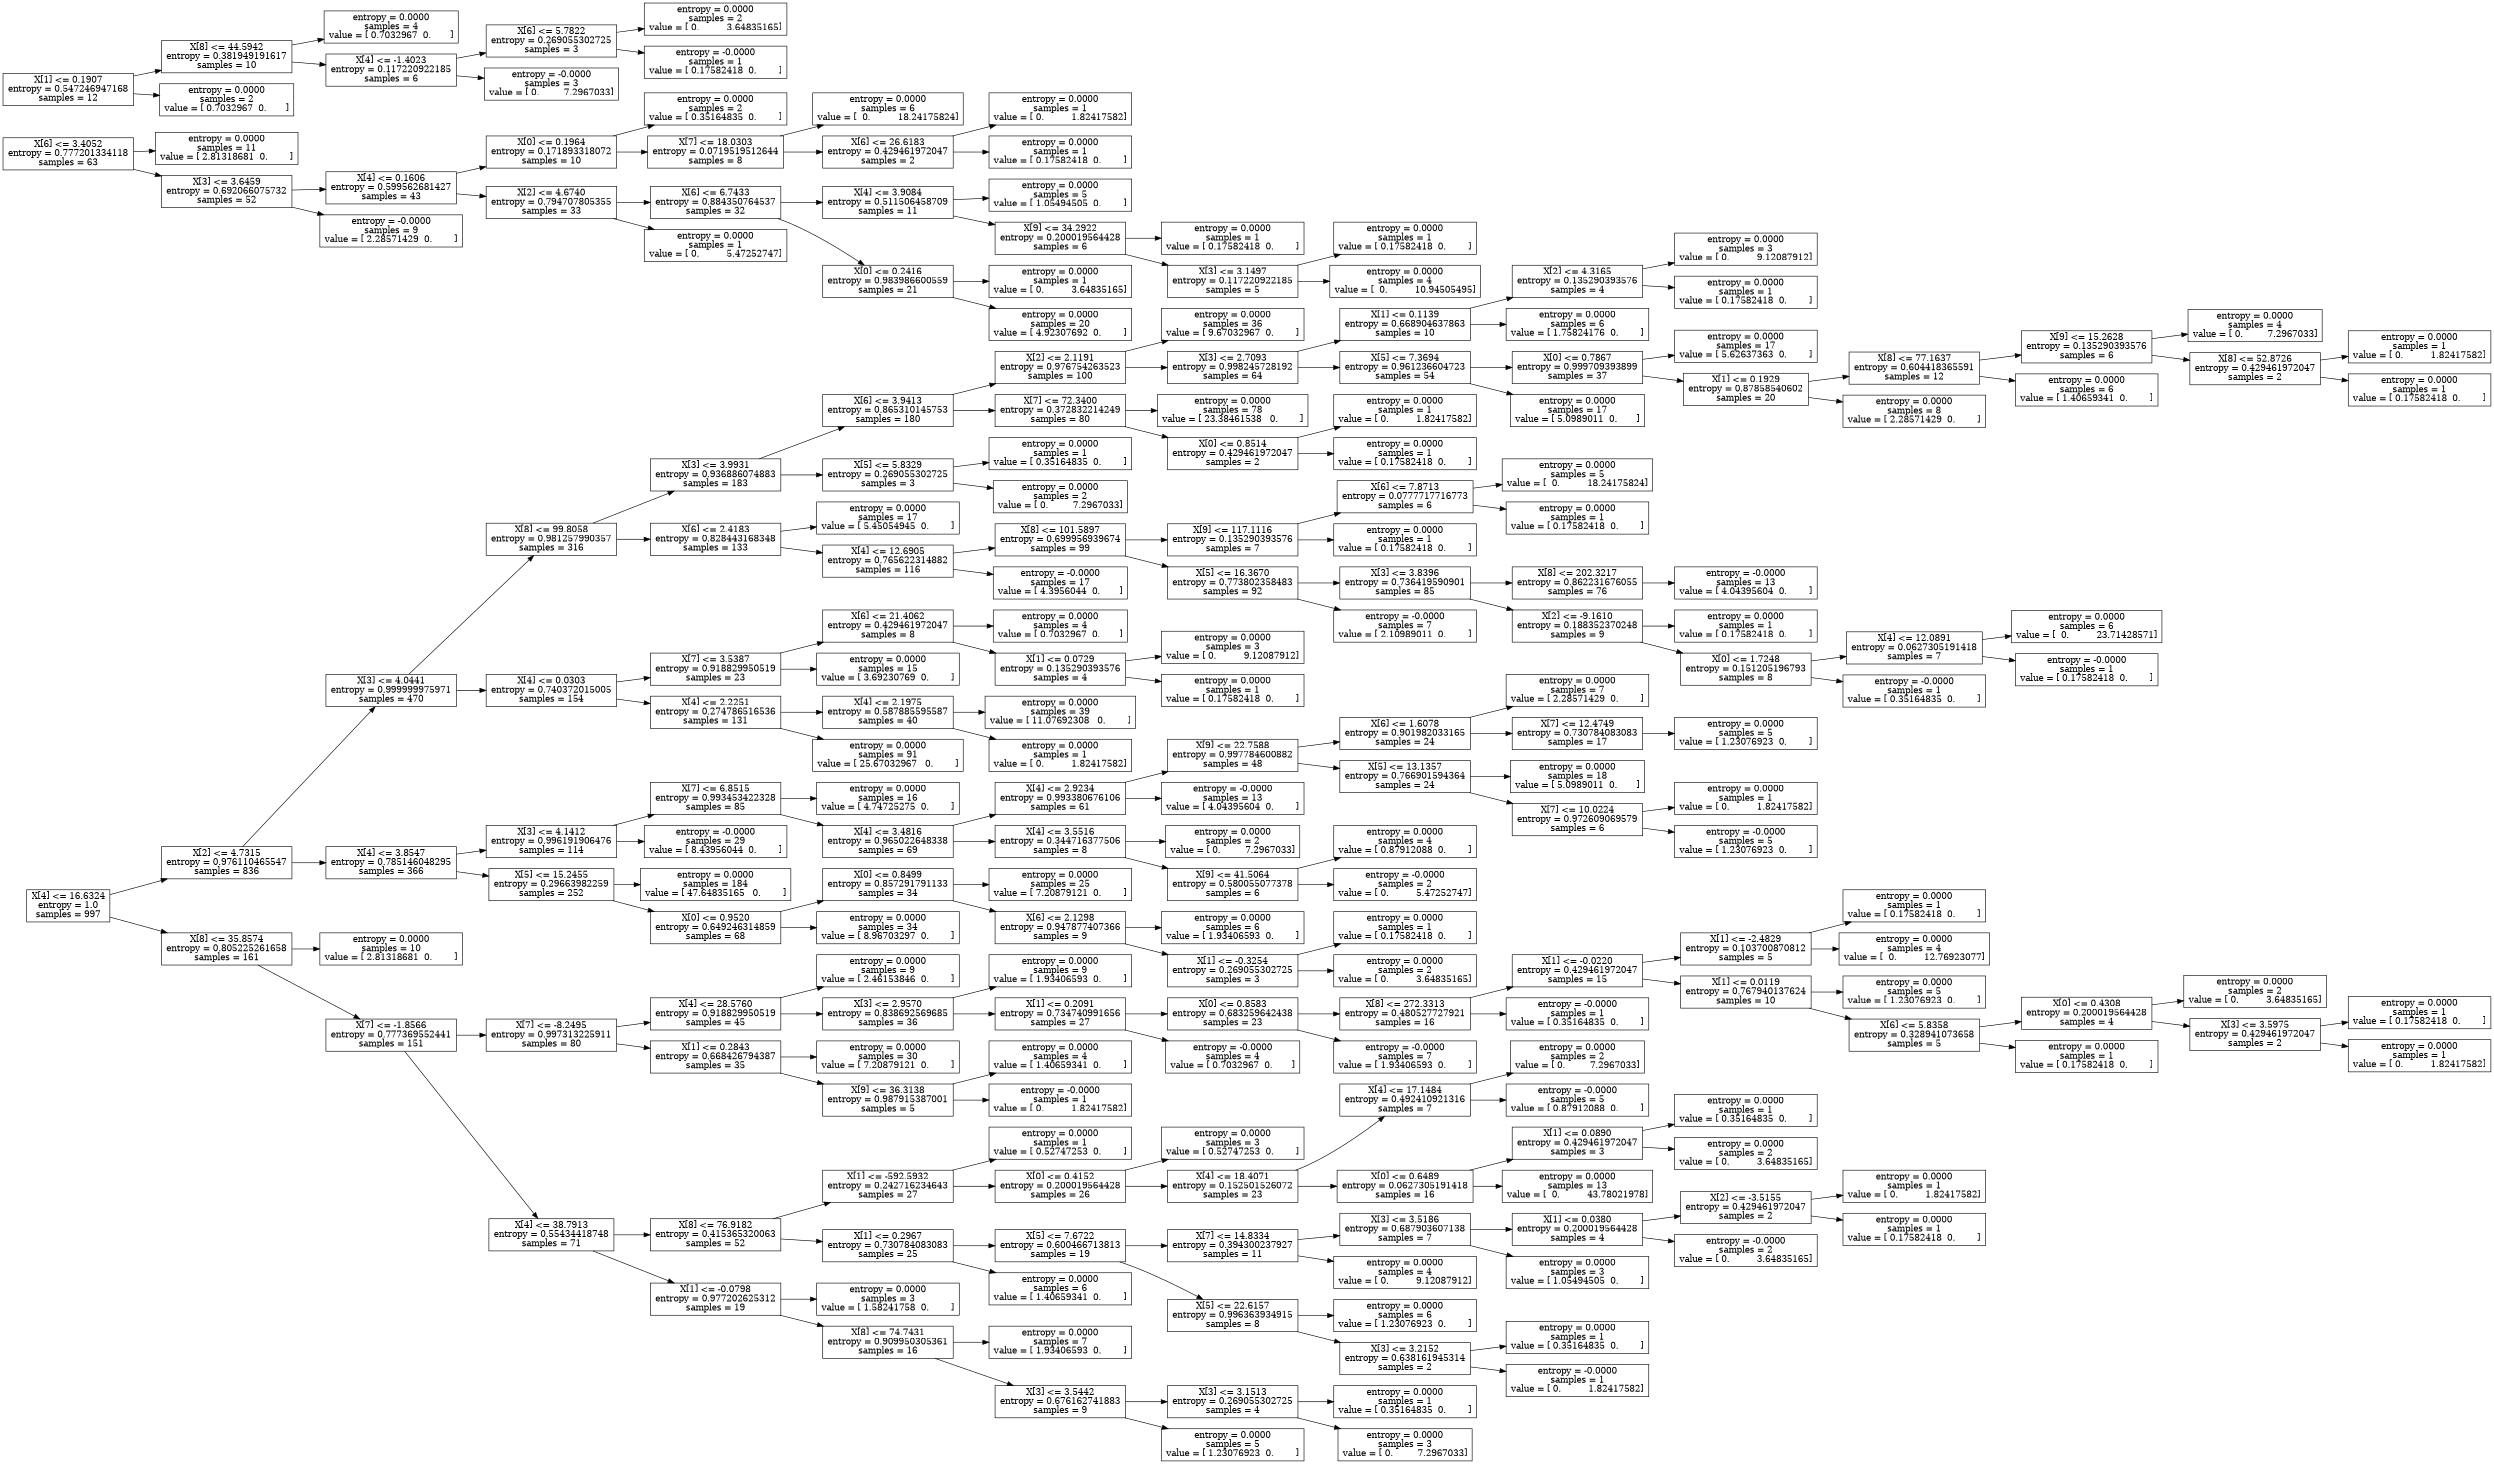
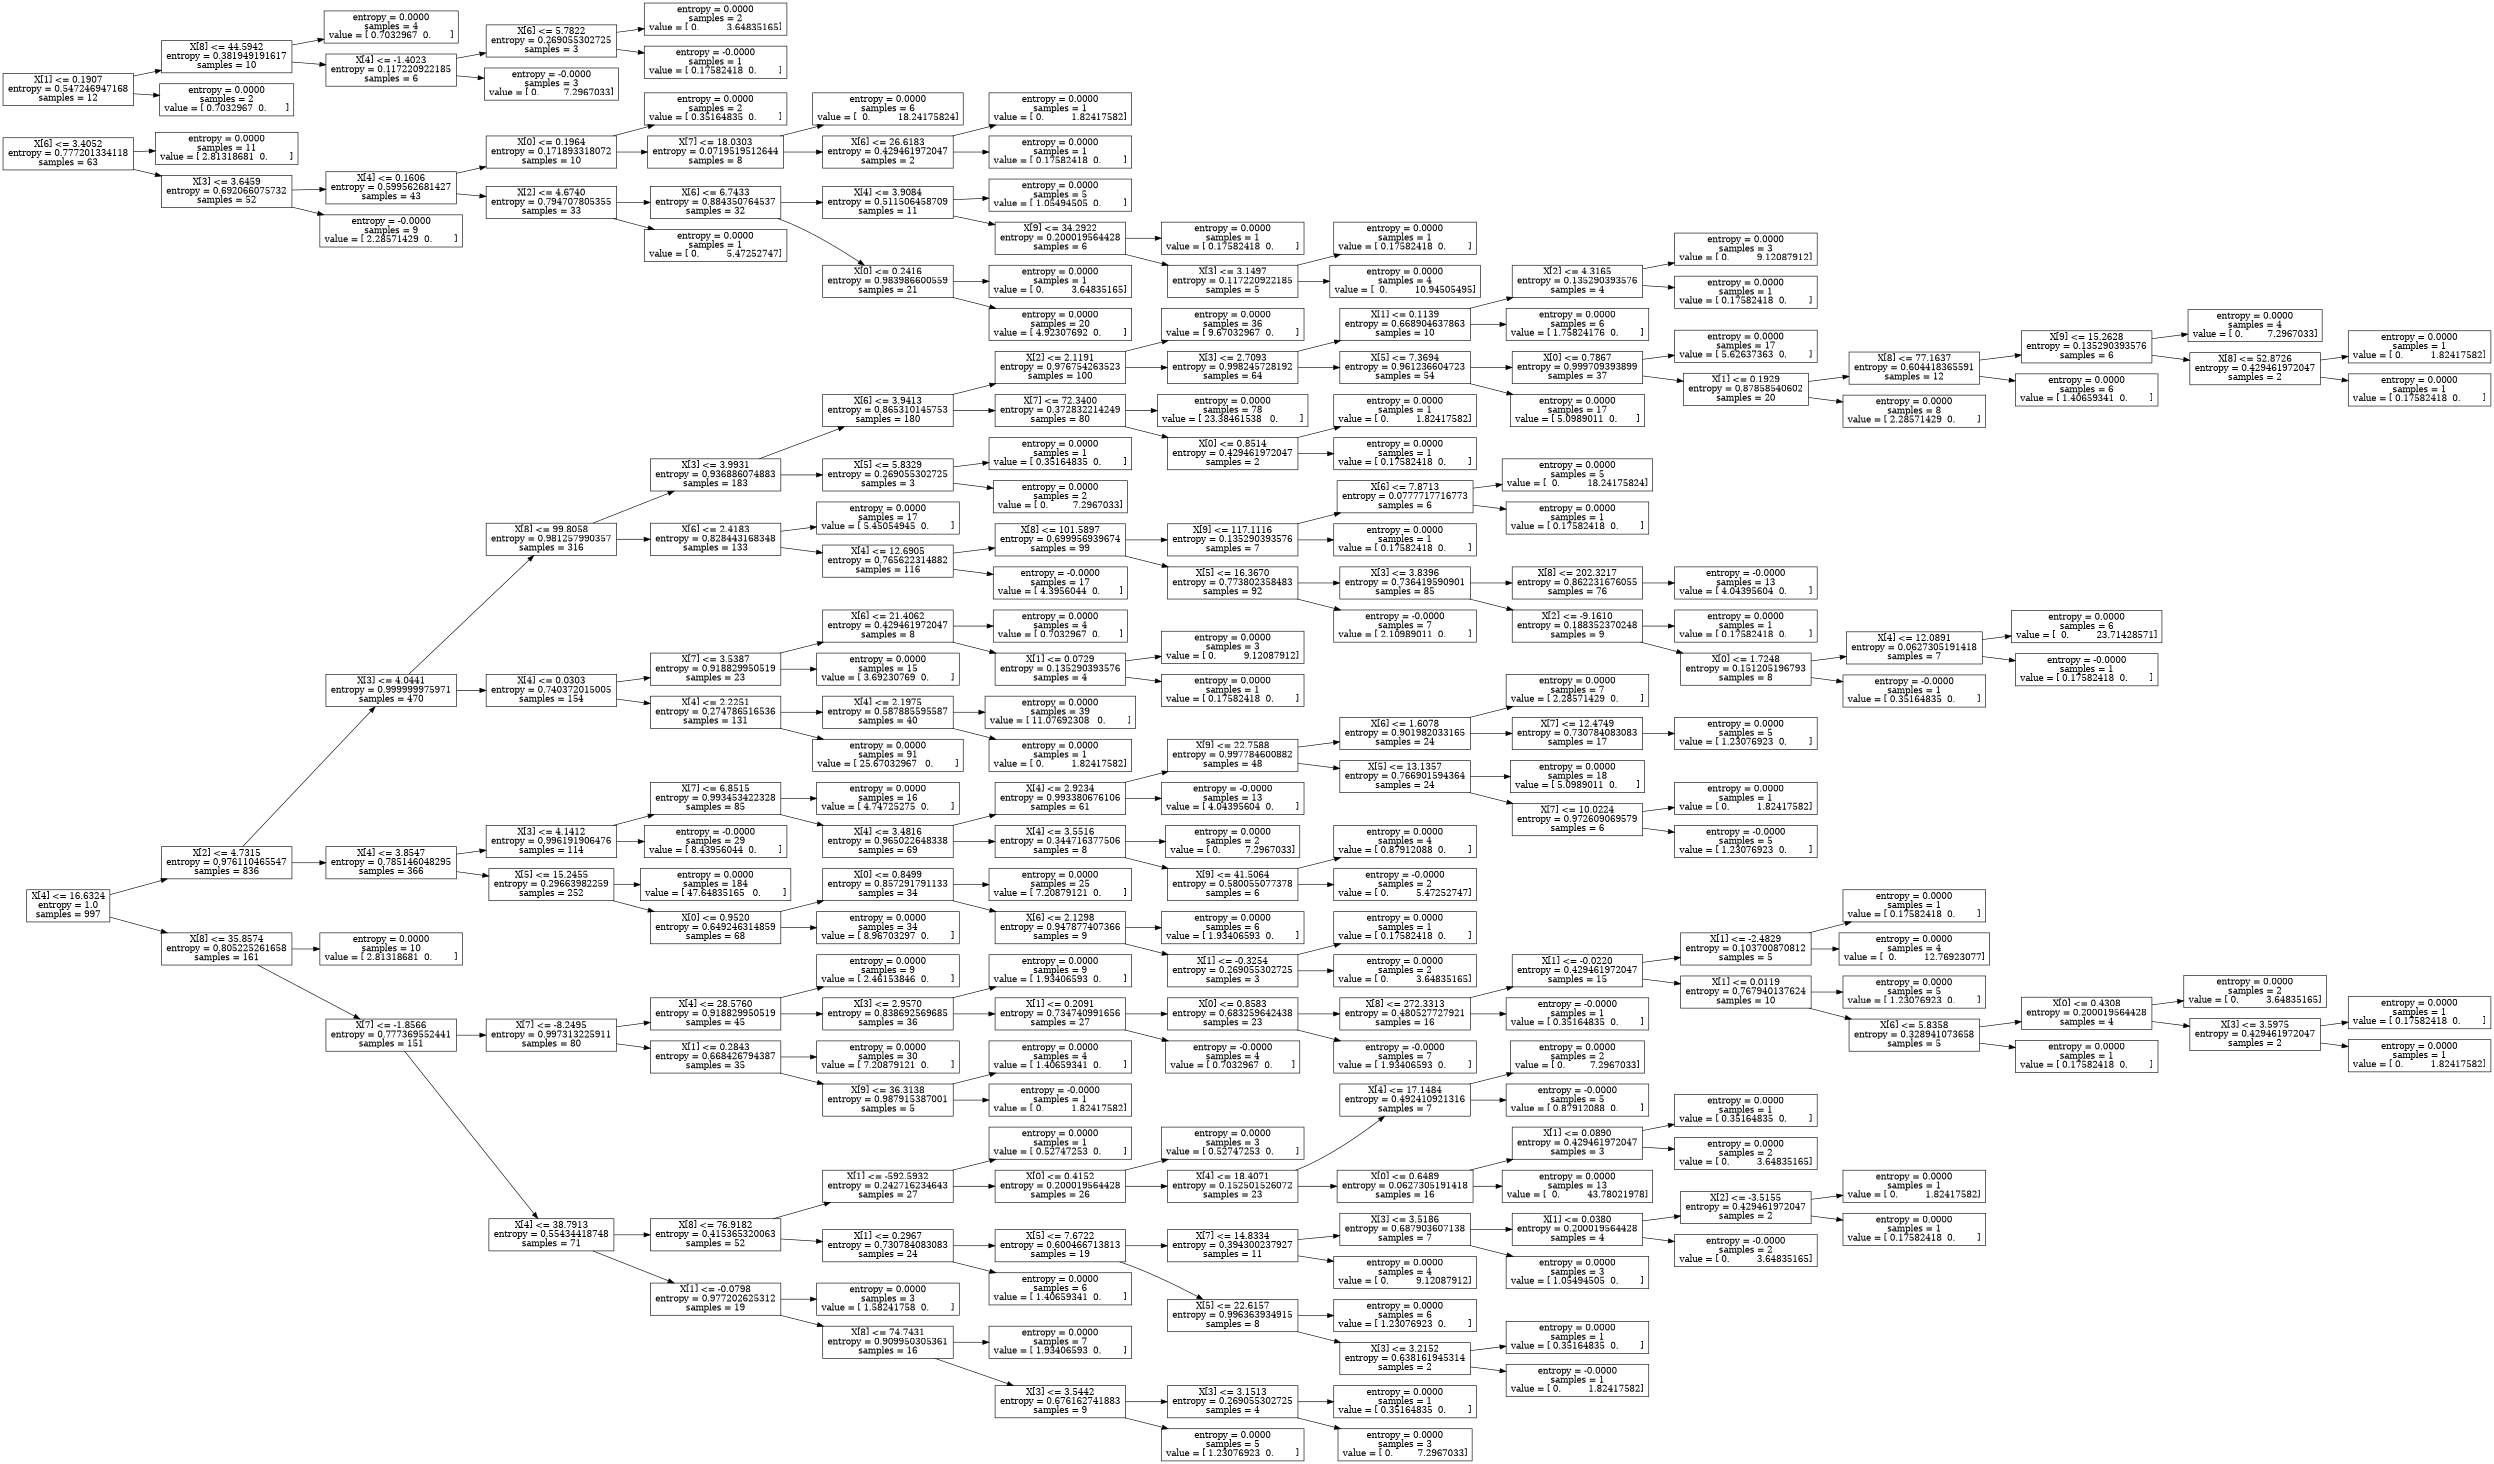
node "X[1] <= 0.2967 entropy = 0.730784083083 samples = 25": label "X[1] <= 0.2967 entropy = 0.730784083083 samples = 25" -> "X[1] <= 0.2967 entropy = 0.730784083083 samples = 24"
